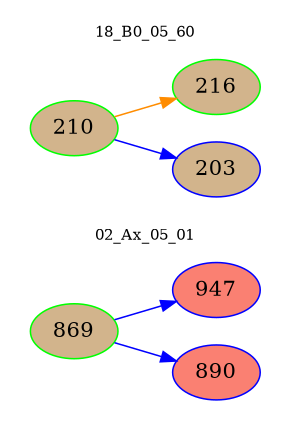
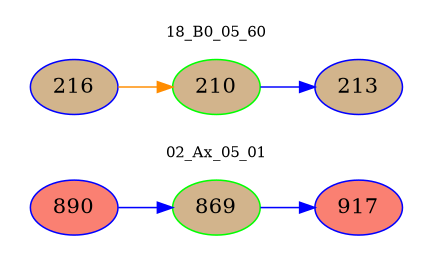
node "216": color green -> blue
edge "210" -> "216": reversed
node "203": label "203" -> "213"
node "947": label "947" -> "917"
edge "869" -> "890": reversed
